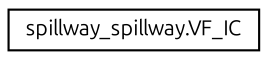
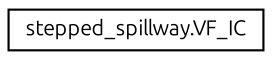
node "spillway_spillway.VF_IC": label "spillway_spillway.VF_IC" -> "stepped_spillway.VF_IC"
